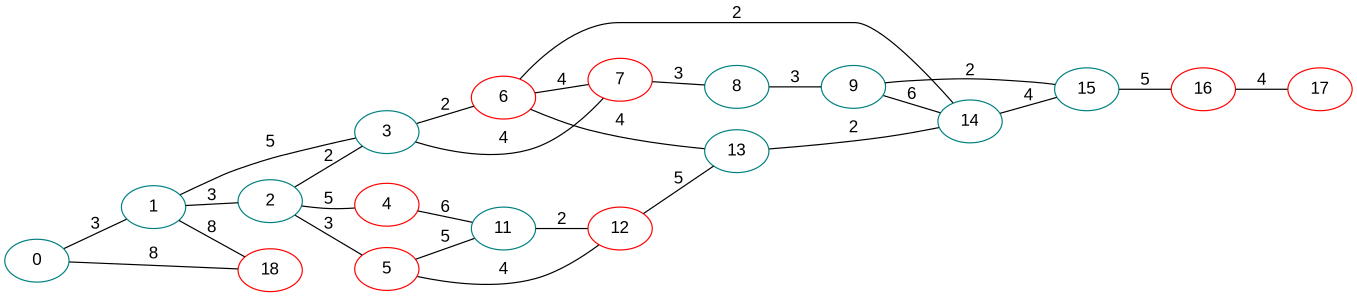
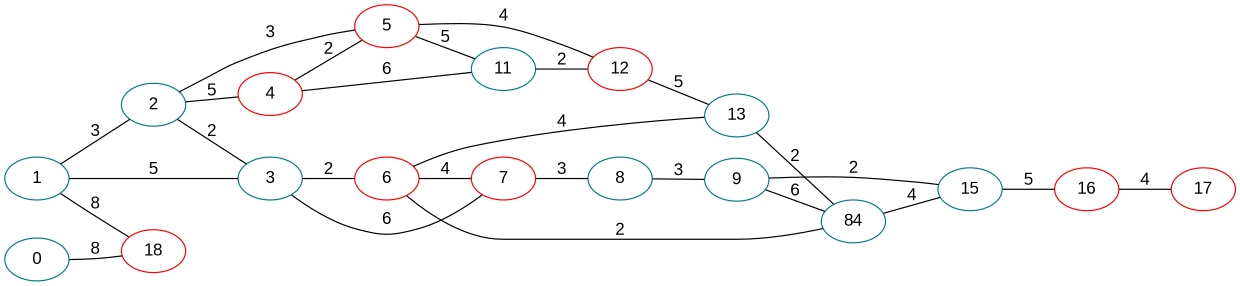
edge "5" -- "4": added, label "2"
node "14": label "14" -> "84"
edge "7" -- "3": label "4" -> "6"
edge "1" -- "0": removed, label "3"
